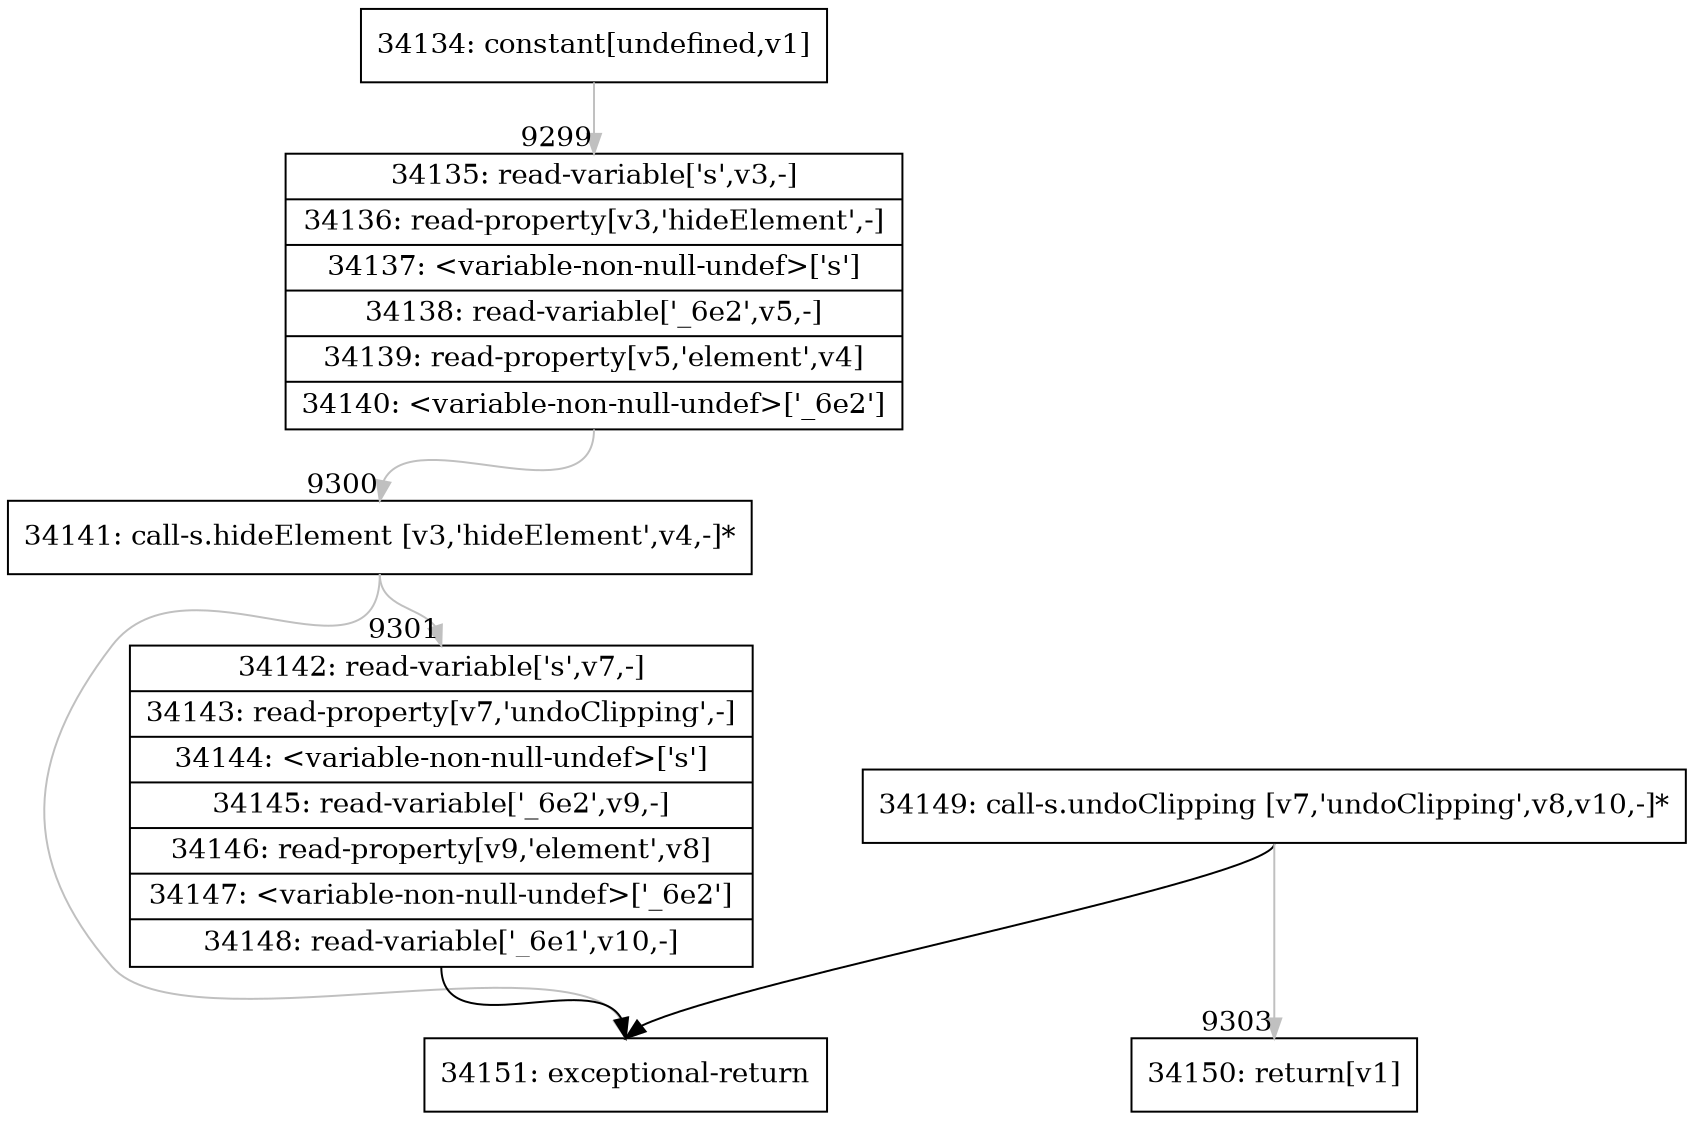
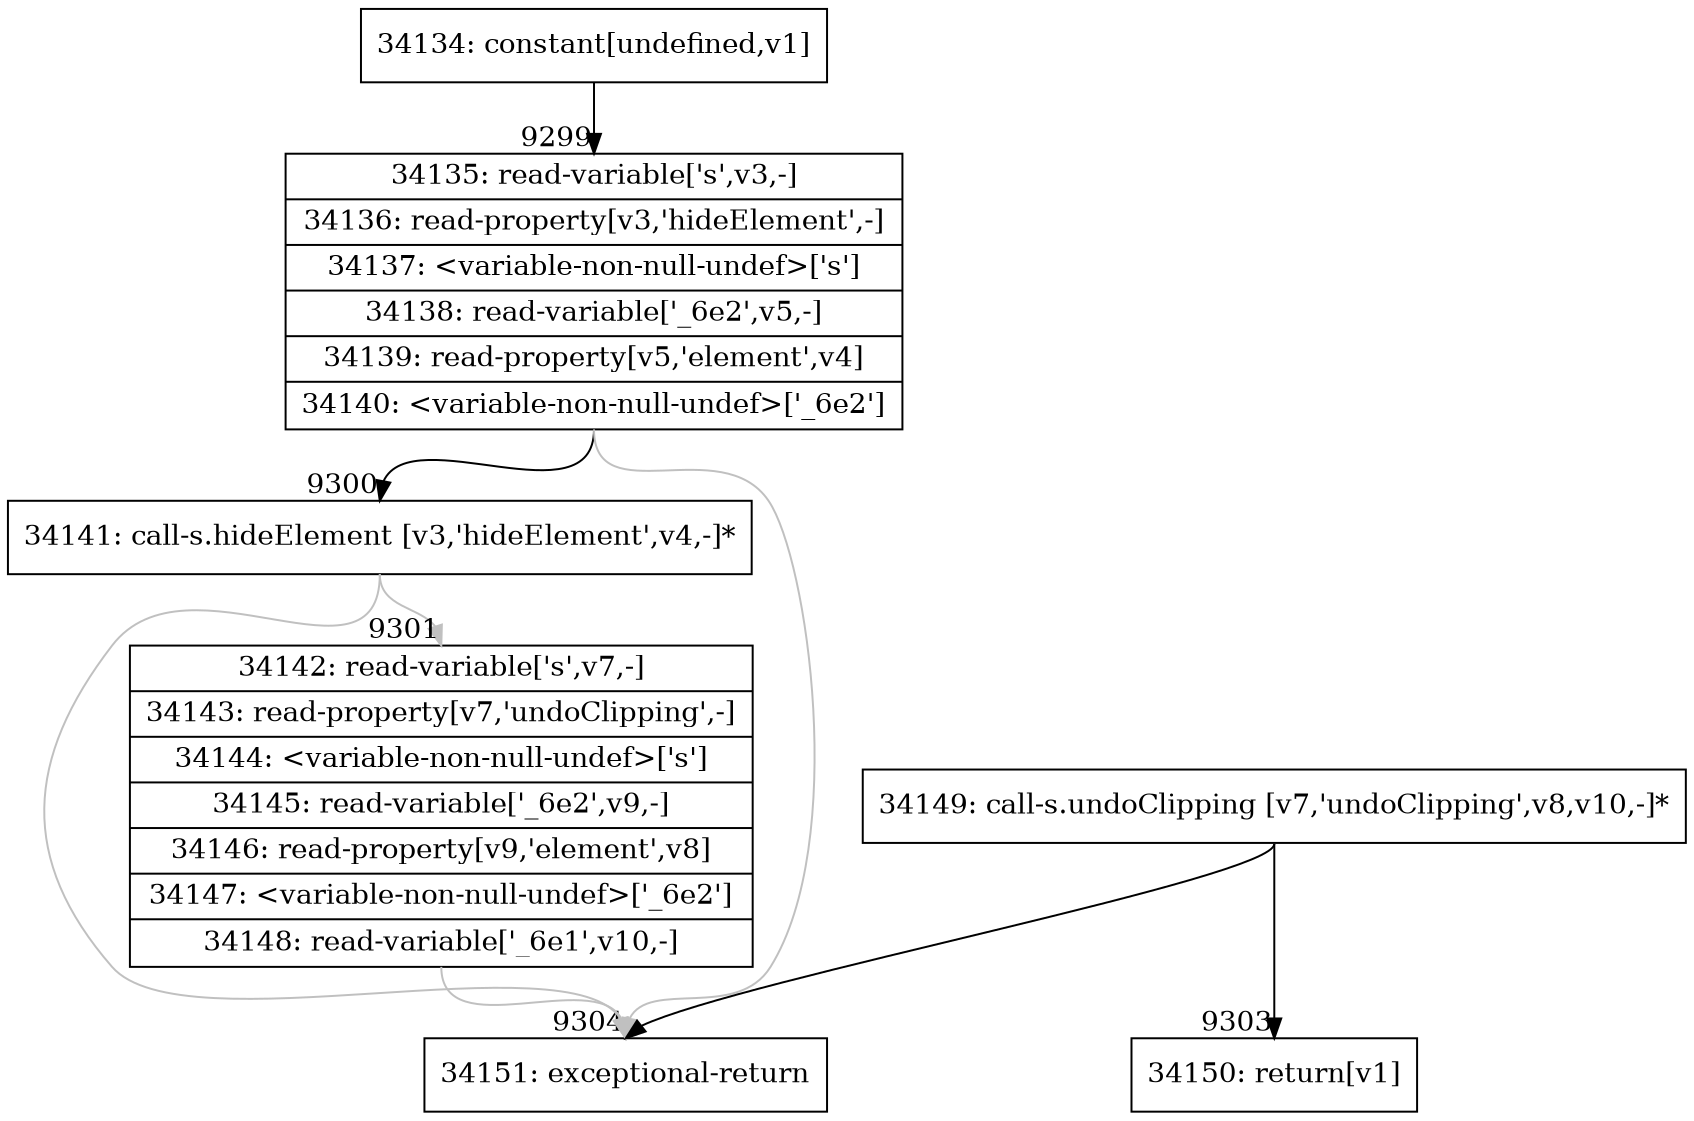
edge "34134: constant[undefined,v1]" -> "34135: read-variable['s',v3,-]": color gray -> black
edge "34135: read-variable['s',v3,-]" -> "34141: call-s.hideElement [v3,'hideElement',v4,-]*": color gray -> black
edge "34135: read-variable['s',v3,-]" -> "34151: exceptional-return": added
edge "34149: call-s.undoClipping [v7,'undoClipping',v8,v10,-]*" -> "34150: return[v1]": color gray -> black
edge "34142: read-variable['s',v7,-]" -> "34151: exceptional-return": color black -> gray
